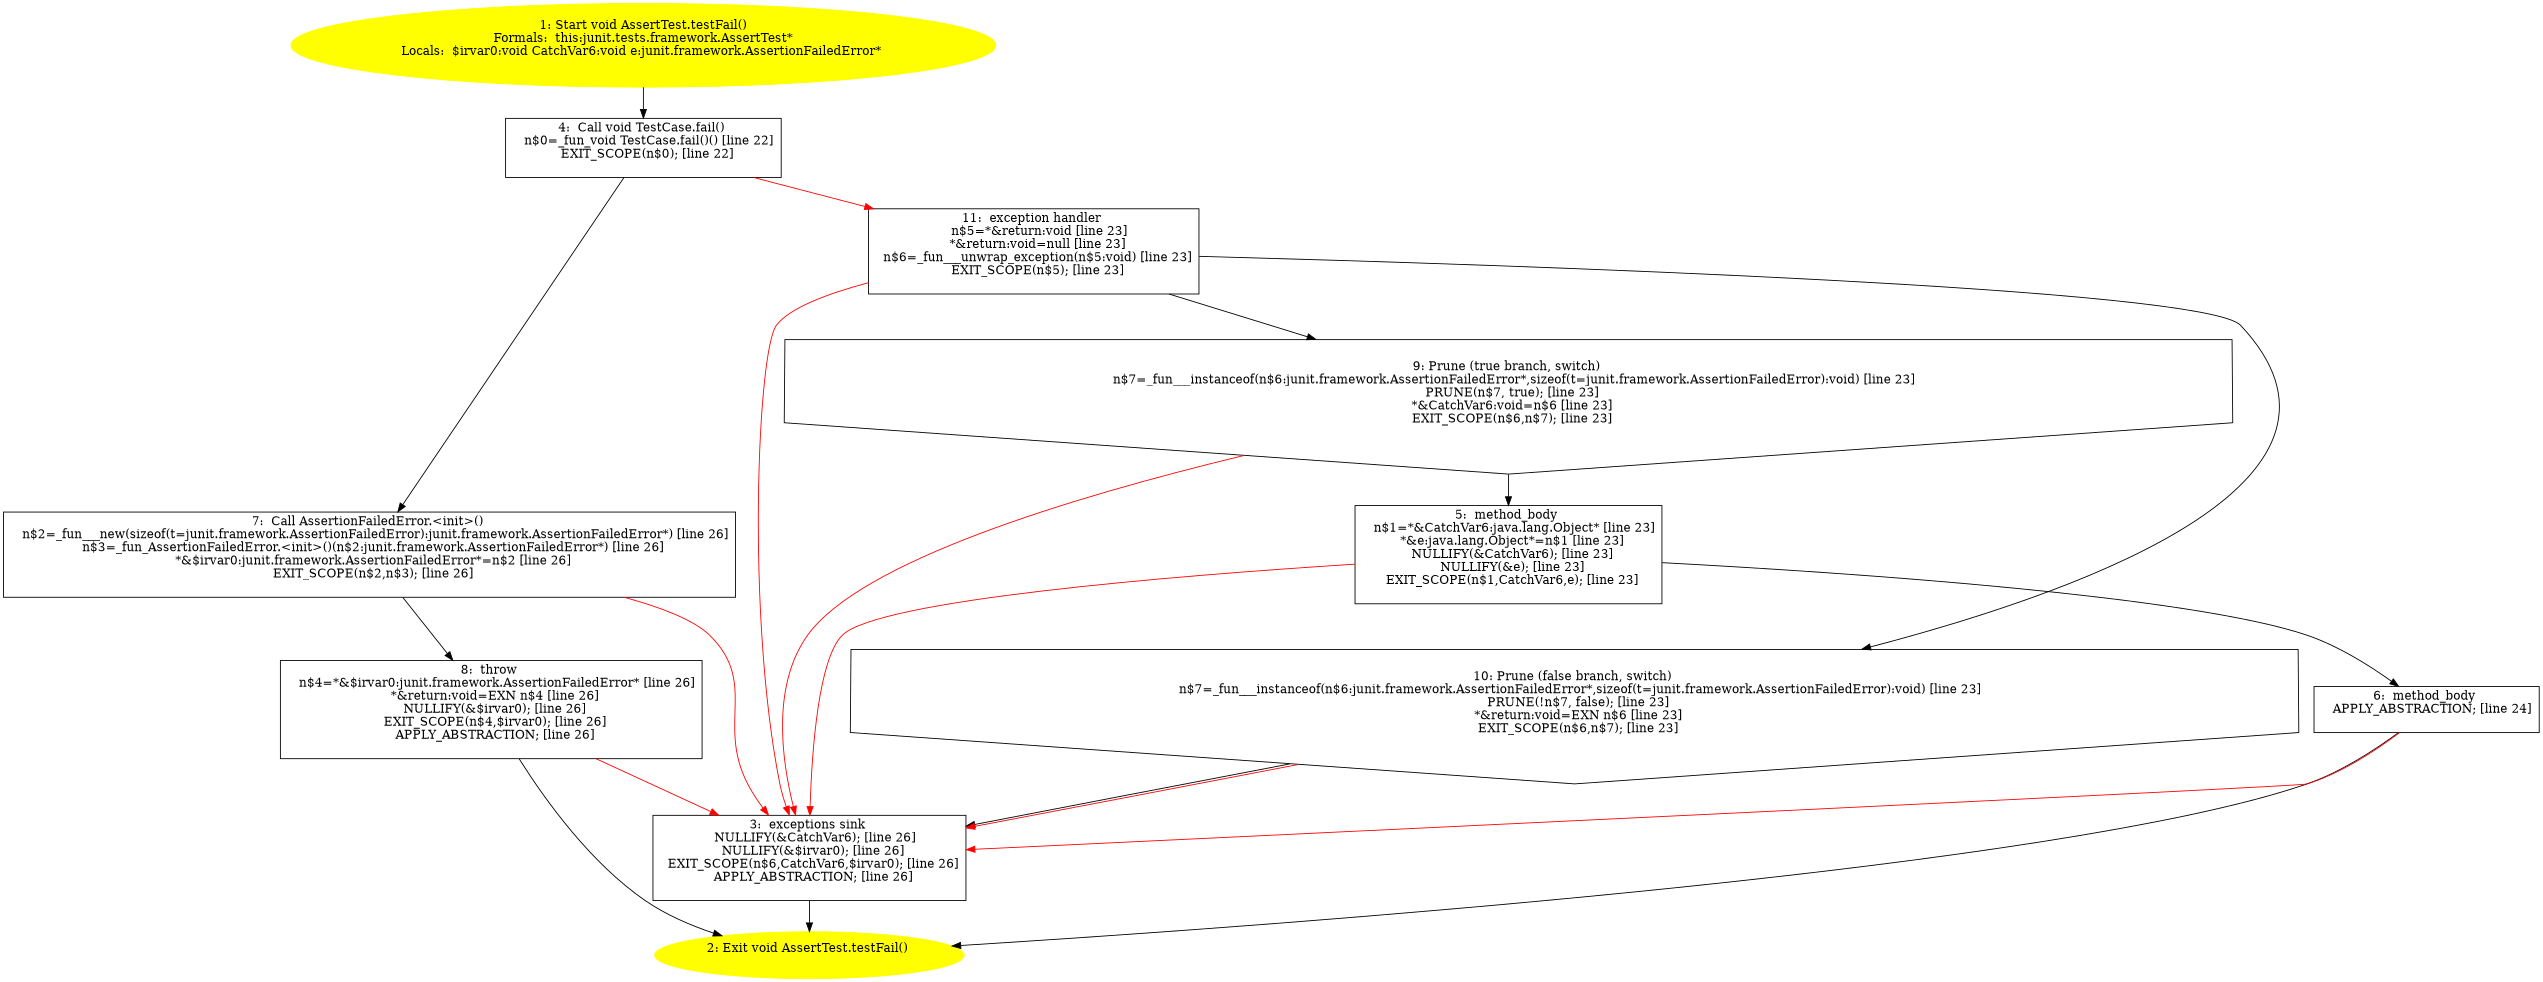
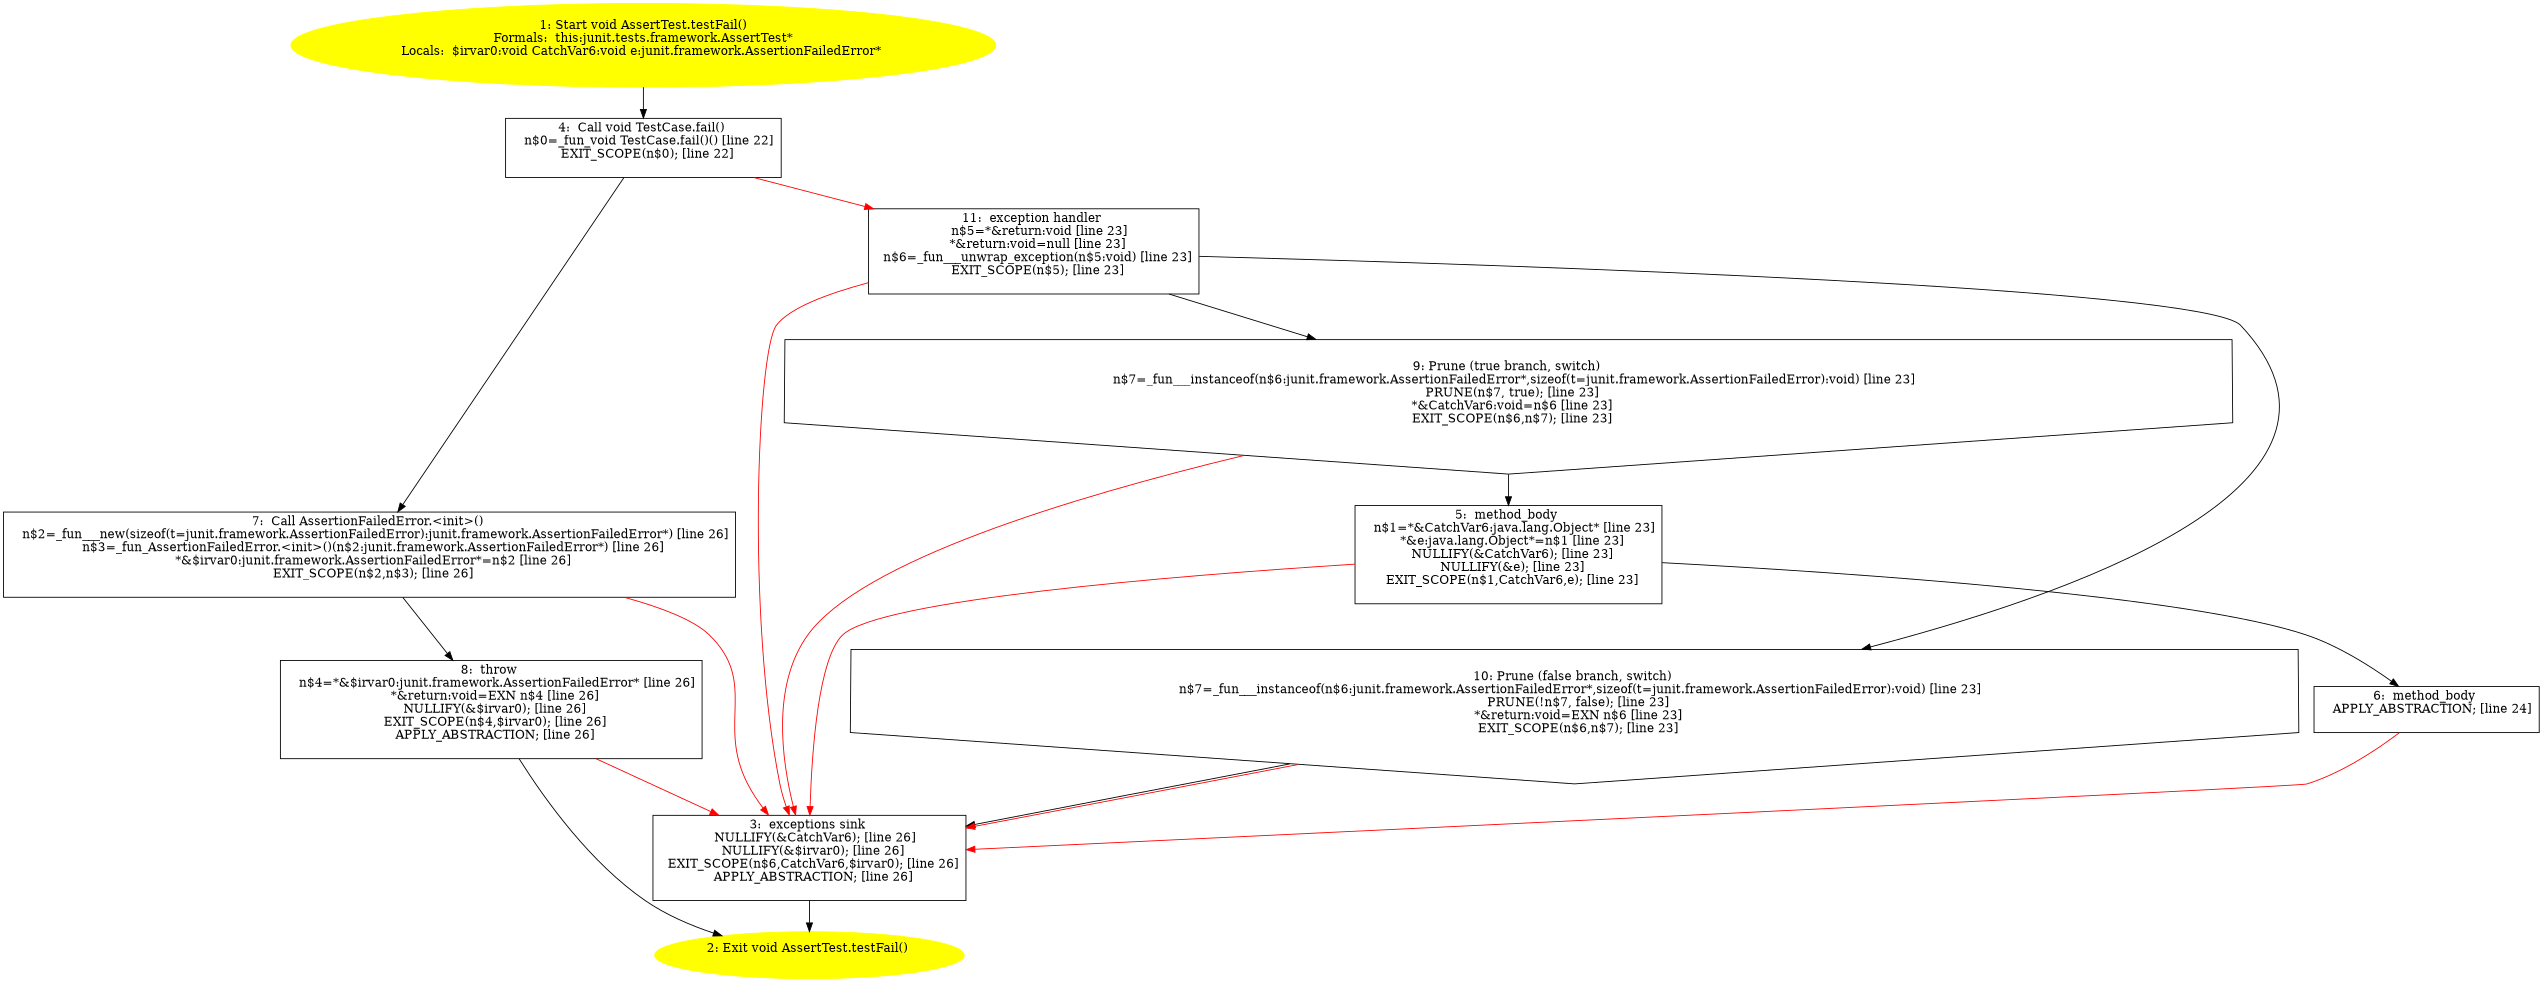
edge "6:  method_body APPLY_ABSTRACTION; [line 24]" -> "2: Exit void AssertTest.testFail()": removed
